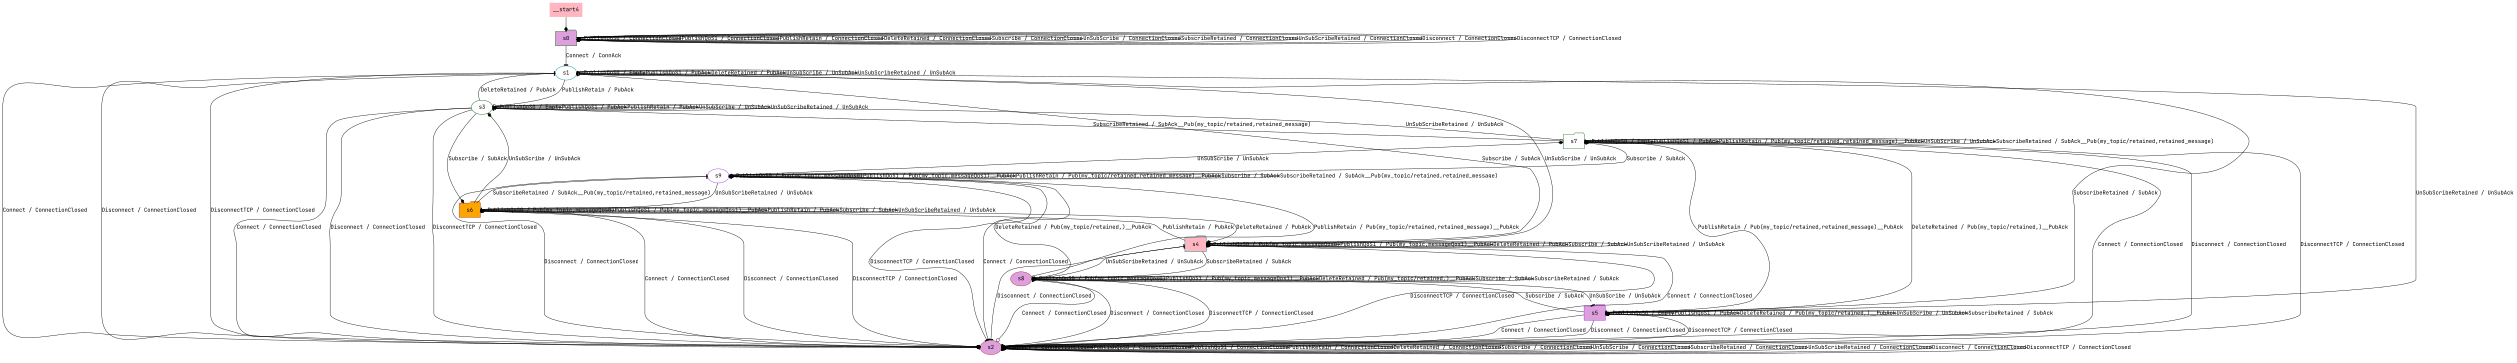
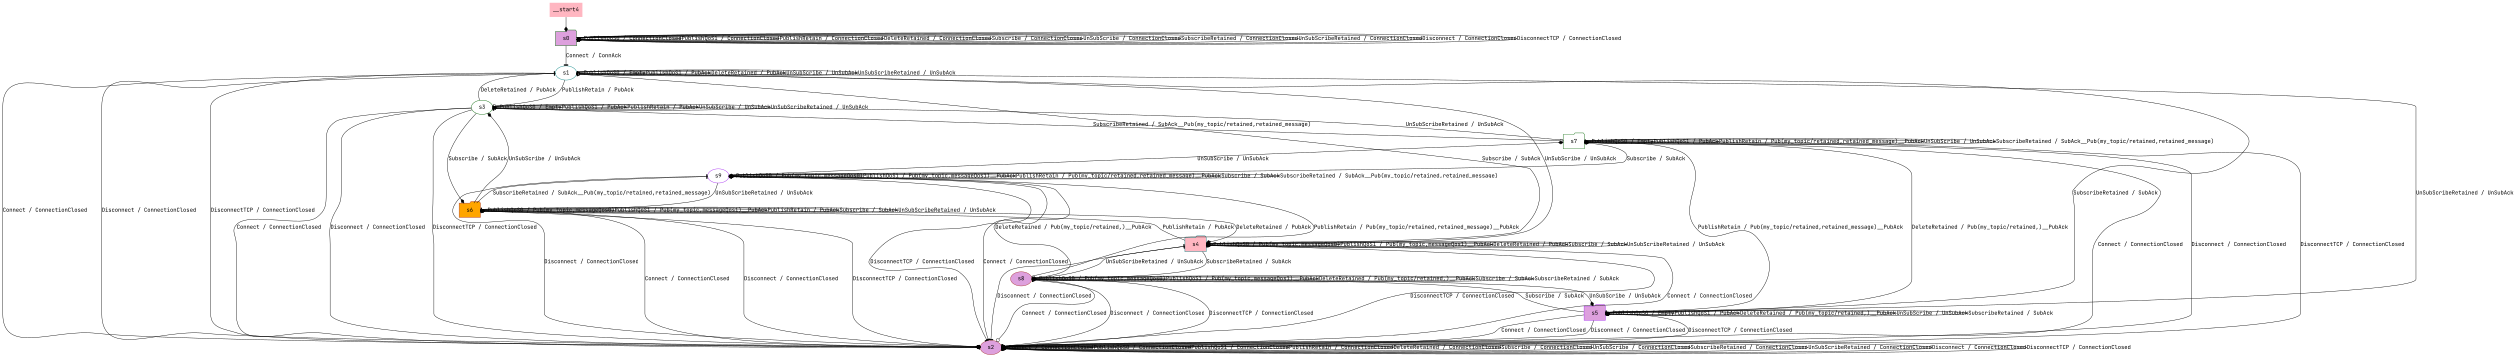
edge "s8" -> "s5": arrowhead tee -> diamond
